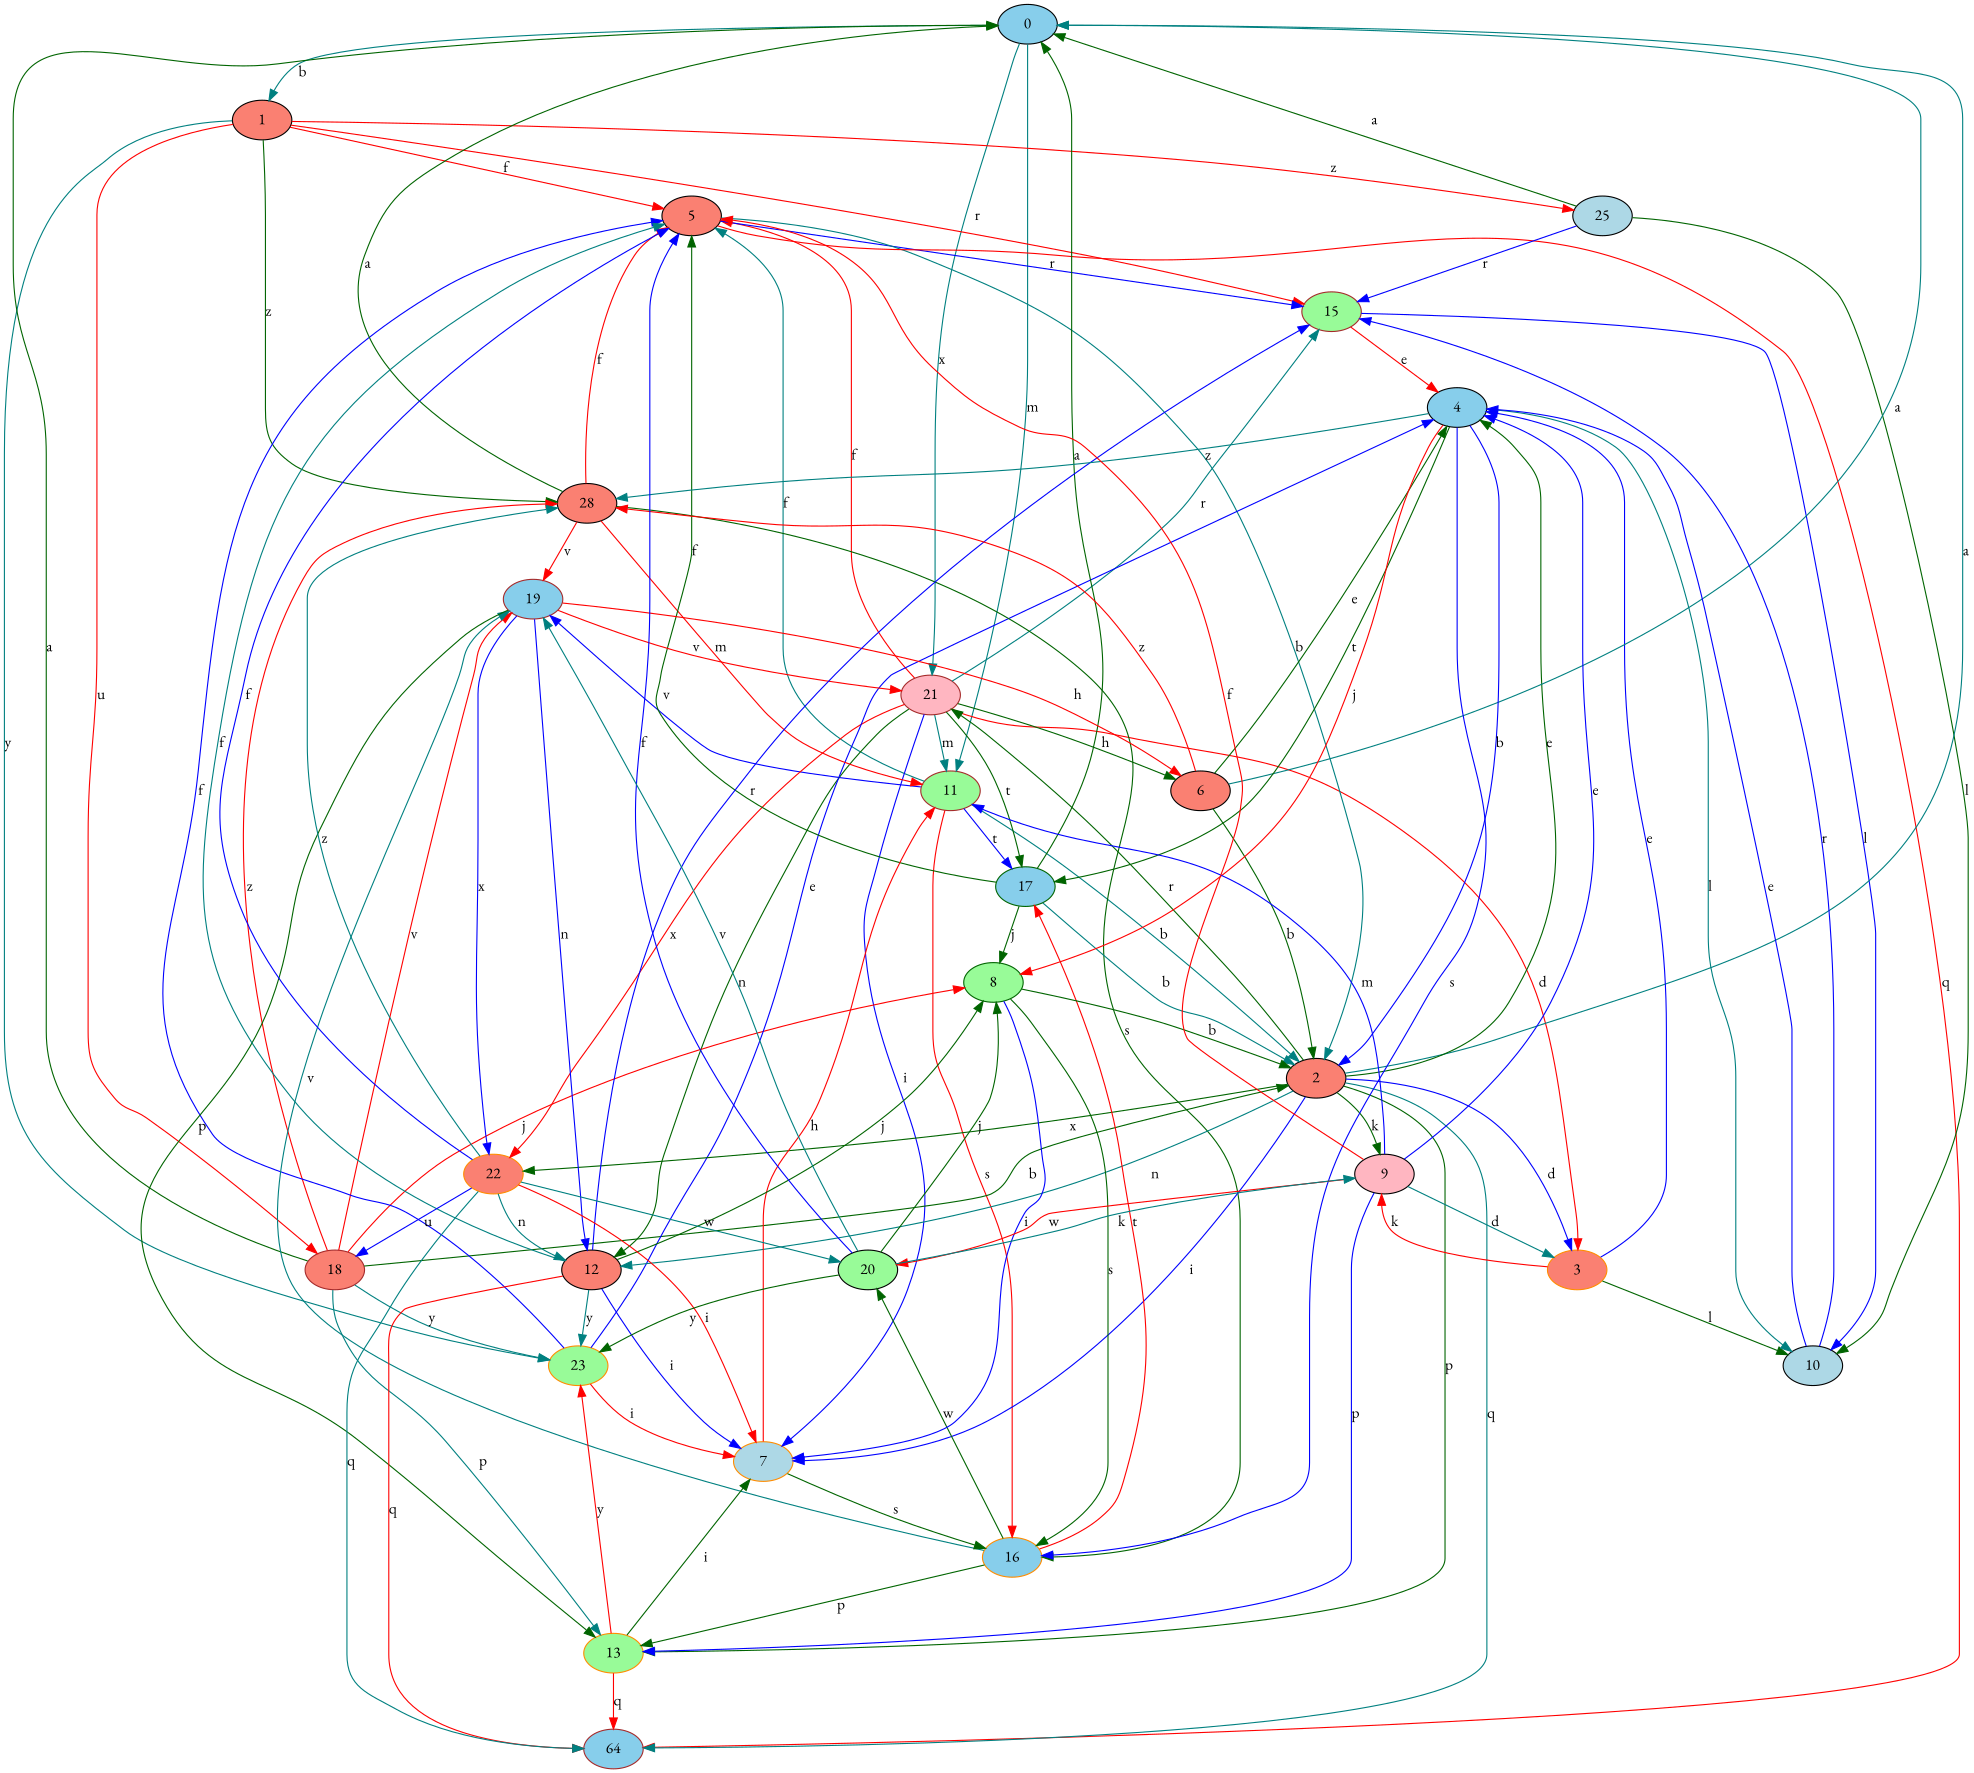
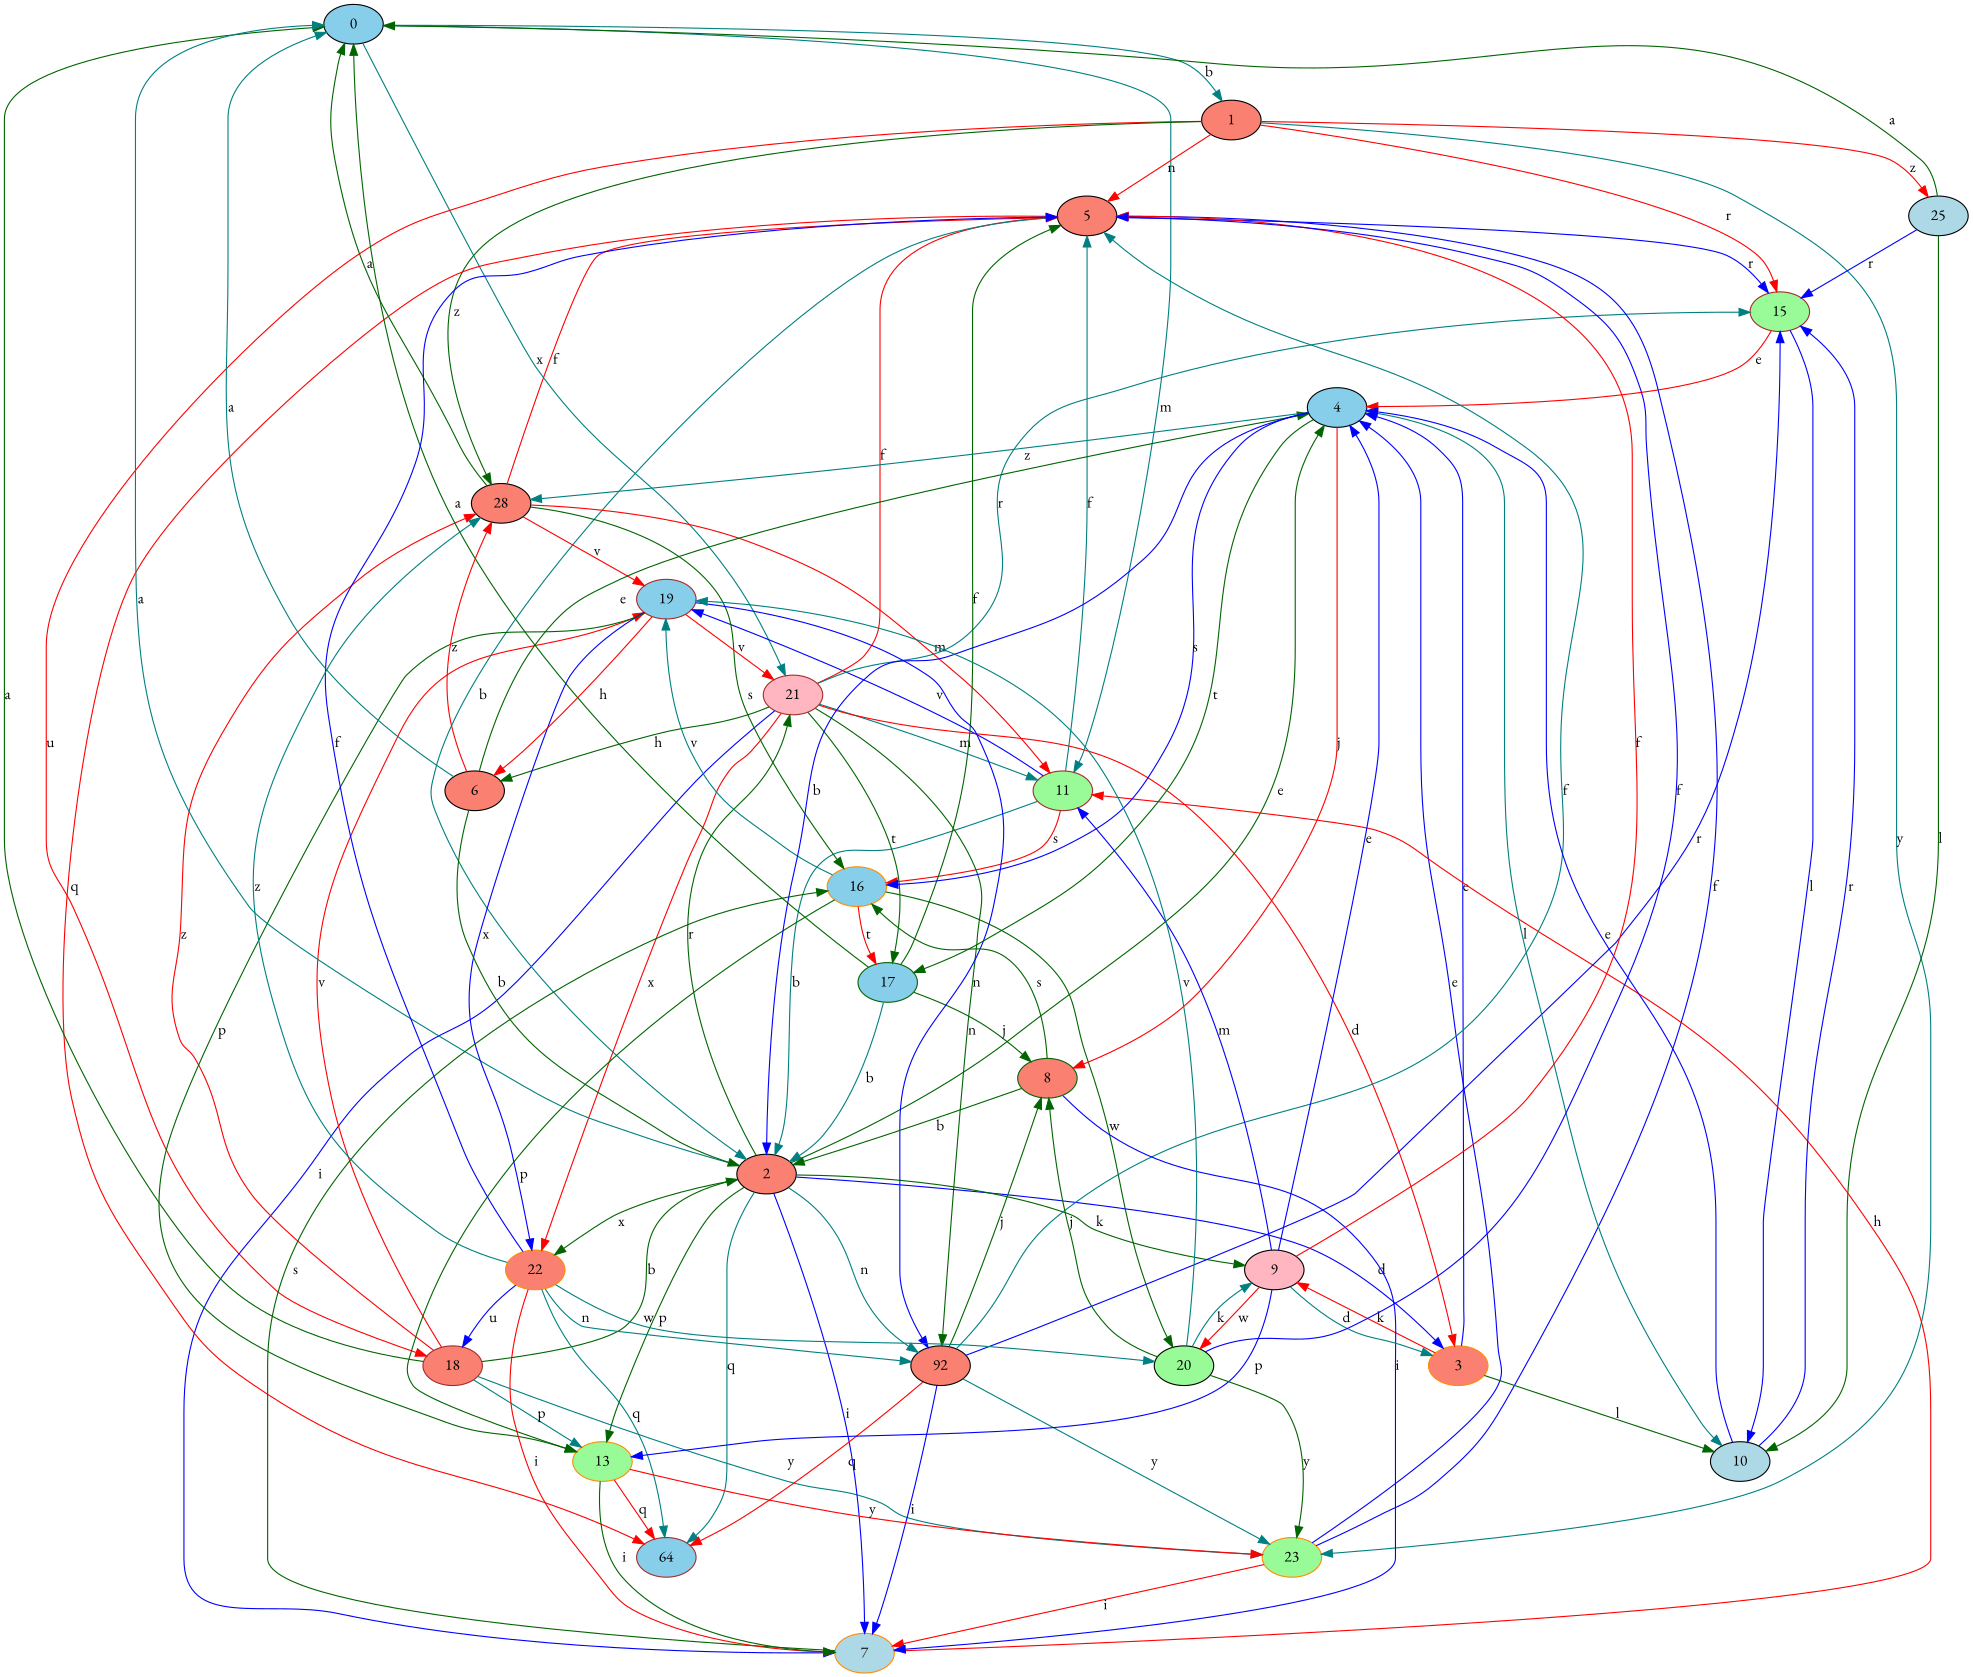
edge "1" -> "5": label "f" -> "n"
edge "11" -> "17": removed, label "t"
node "8": fillcolor palegreen -> salmon
edge "18" -> "8": removed, label "j"
node "12": label "12" -> "92"
